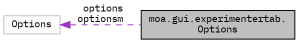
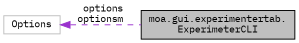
node "moa.gui.experimentertab. Options": label "moa.gui.experimentertab. Options" -> "moa.gui.experimentertab. ExperimeterCLI"
